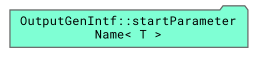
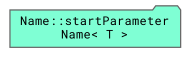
node "OutputGenIntf::startParameter Name< T >": label "OutputGenIntf::startParameter Name< T >" -> "Name::startParameter Name< T >"
